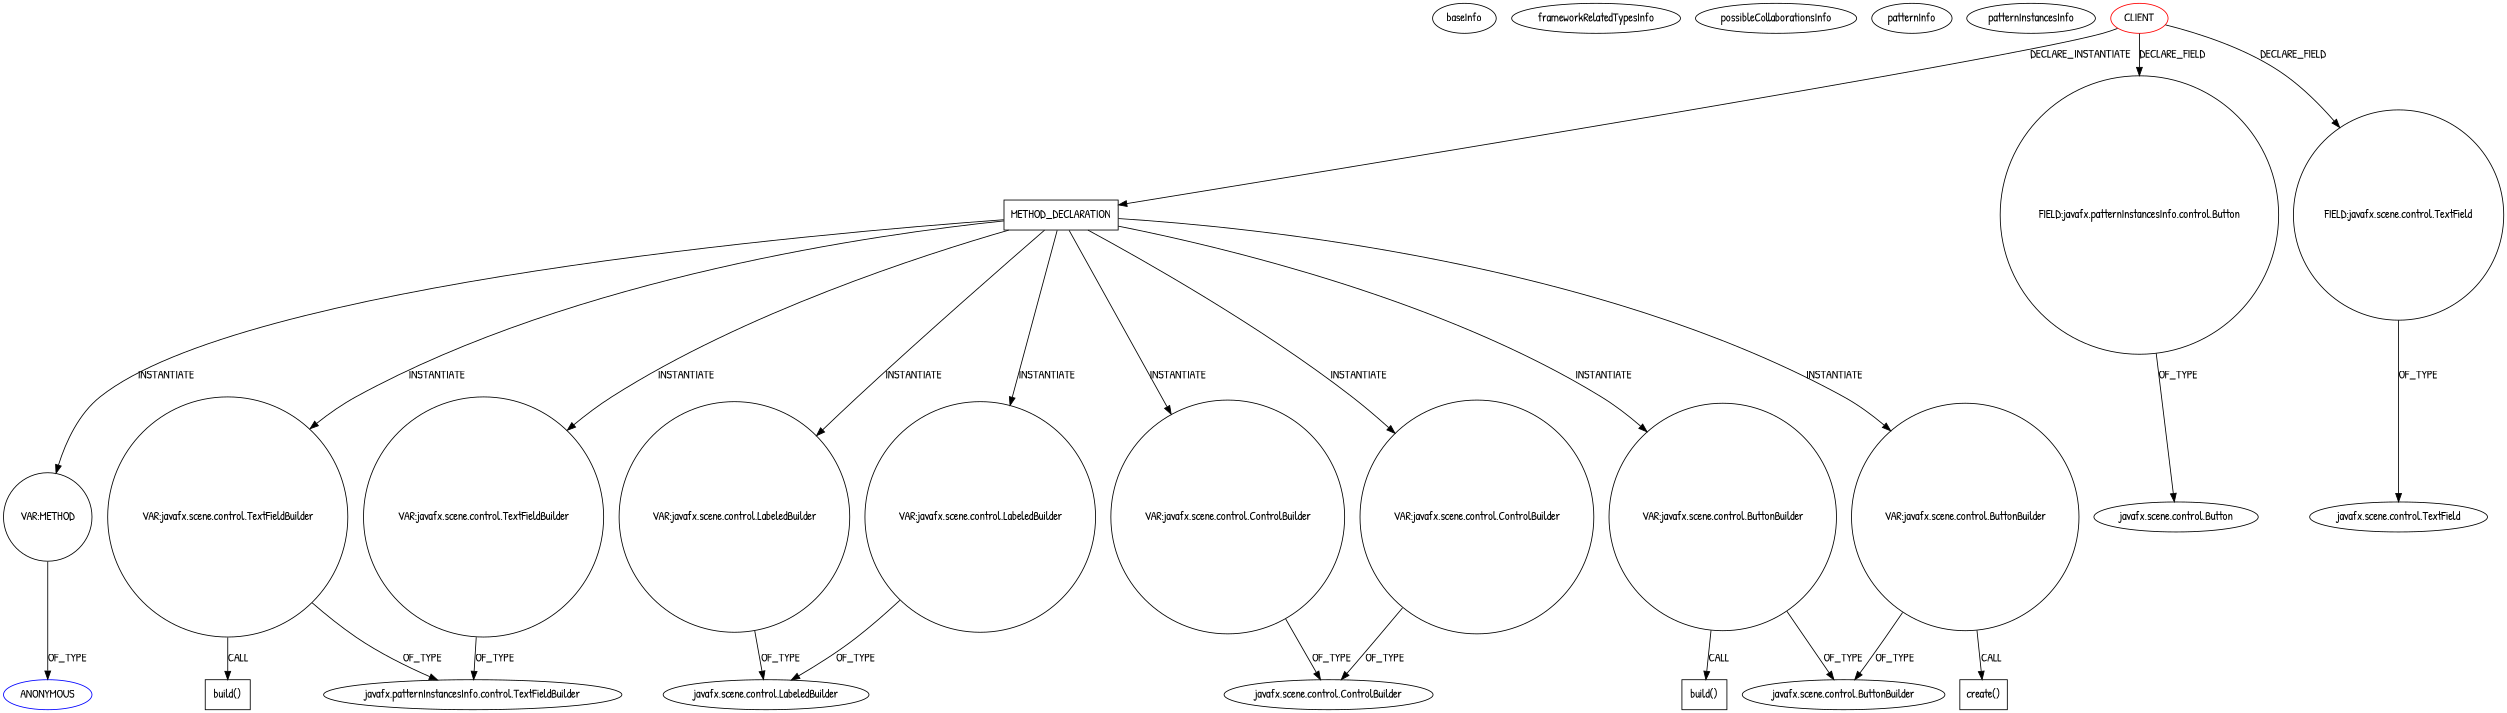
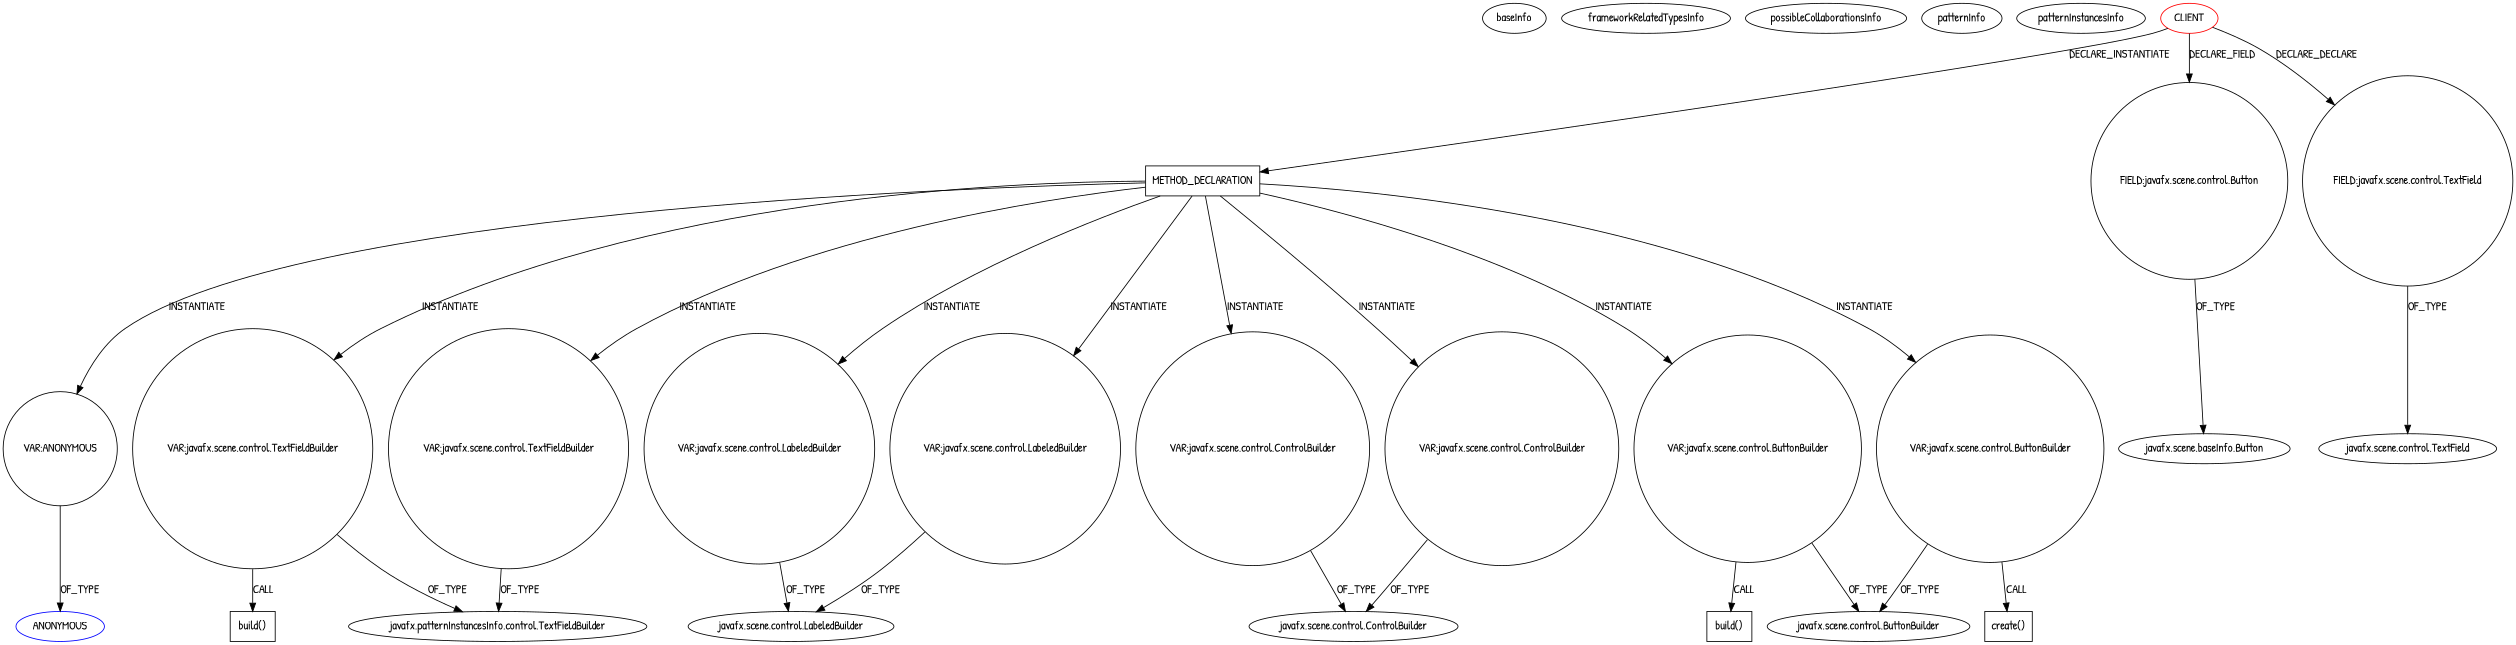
edge "CLIENT" -> "FIELD:javafx.scene.control.TextField": label "DECLARE_FIELD" -> "DECLARE_DECLARE"
node "FIELD:javafx.patternInstancesInfo.control.Button": label "FIELD:javafx.patternInstancesInfo.control.Button" -> "FIELD:javafx.scene.control.Button"
node "VAR:METHOD": label "VAR:METHOD" -> "VAR:ANONYMOUS"
node "javafx.scene.control.Button": label "javafx.scene.control.Button" -> "javafx.scene.baseInfo.Button"
